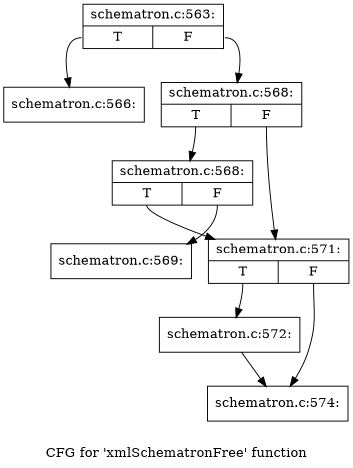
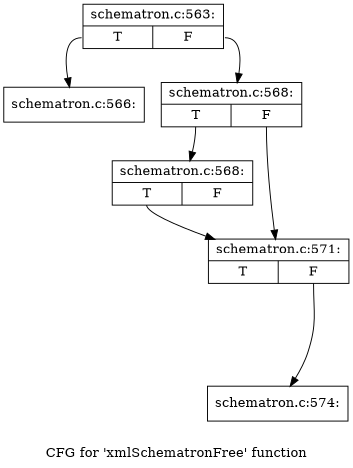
node "schematron.c:569:": removed
node "schematron.c:572:": removed
